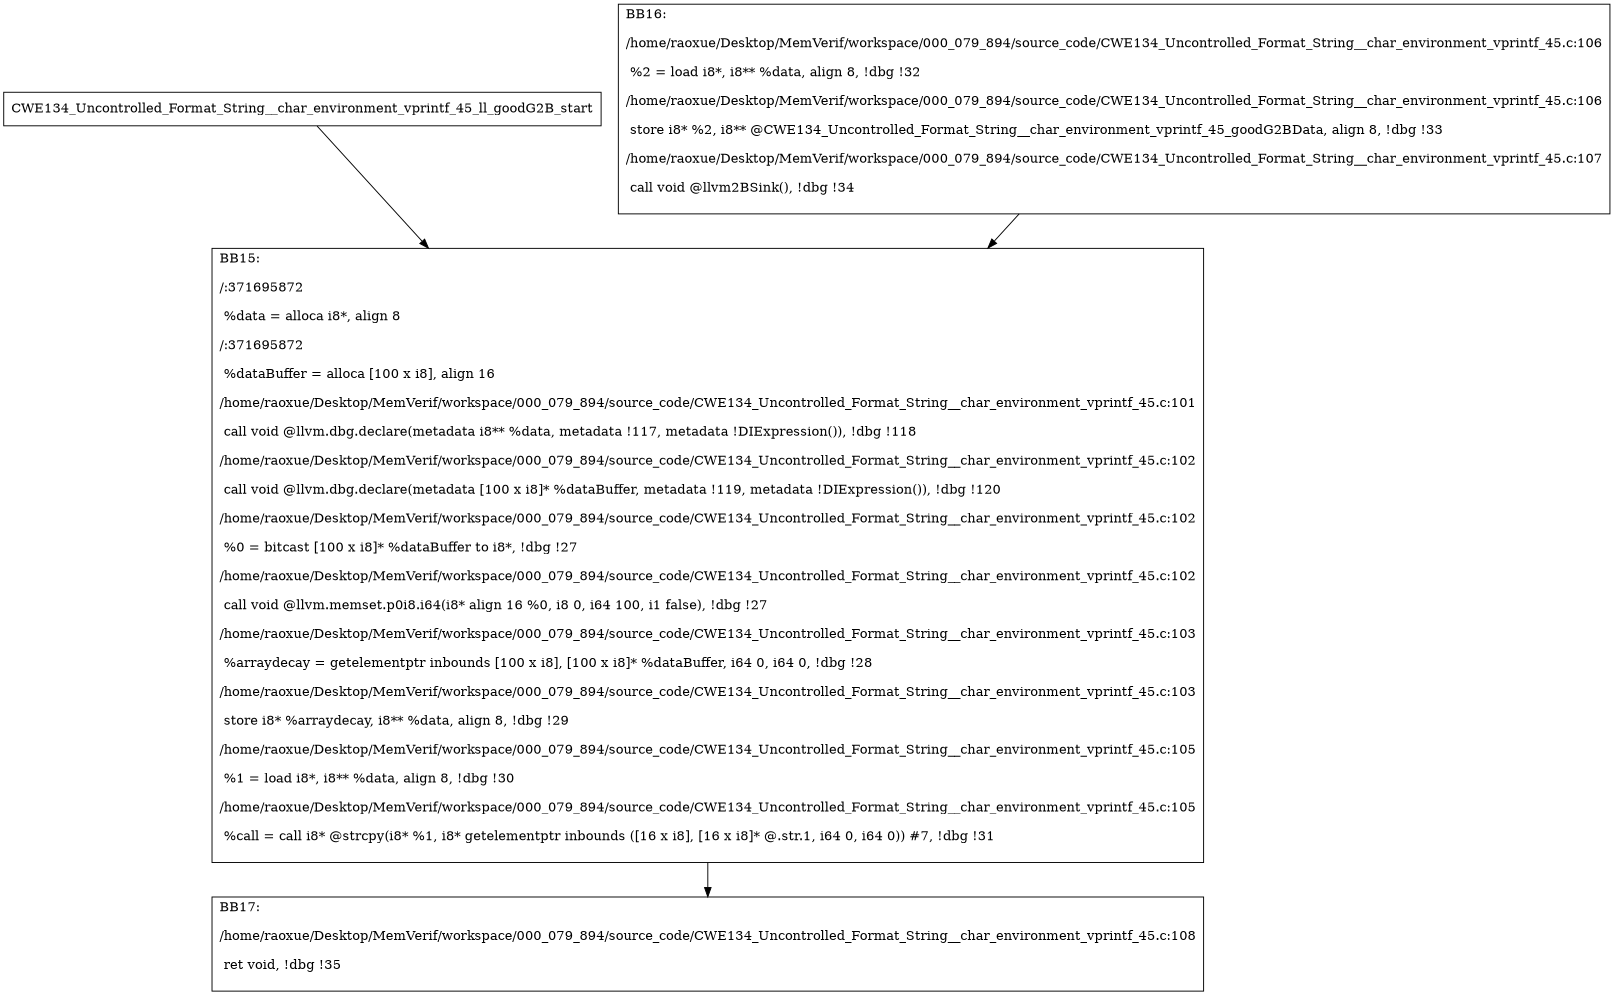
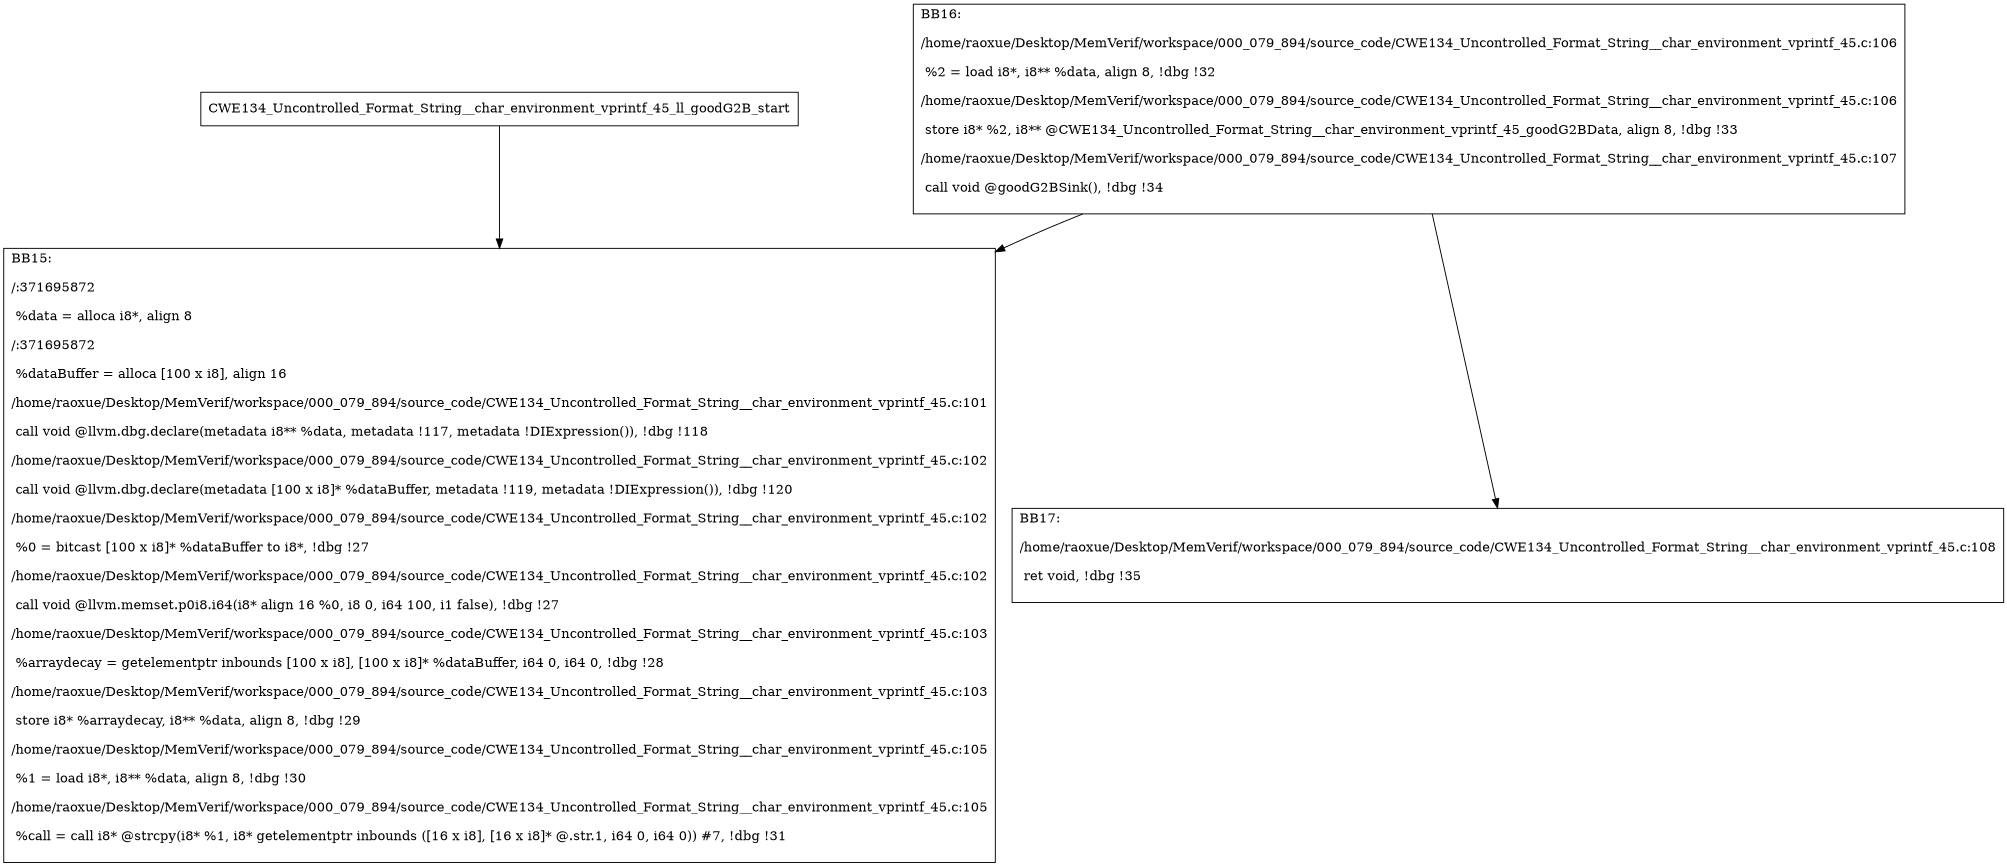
node "BB16:": text "call void @llvm2BSink(), !dbg !34" -> "call void @goodG2BSink(), !dbg !34"
edge "BB15:" -> "BB17:": now "BB16:" -> "BB17:"
